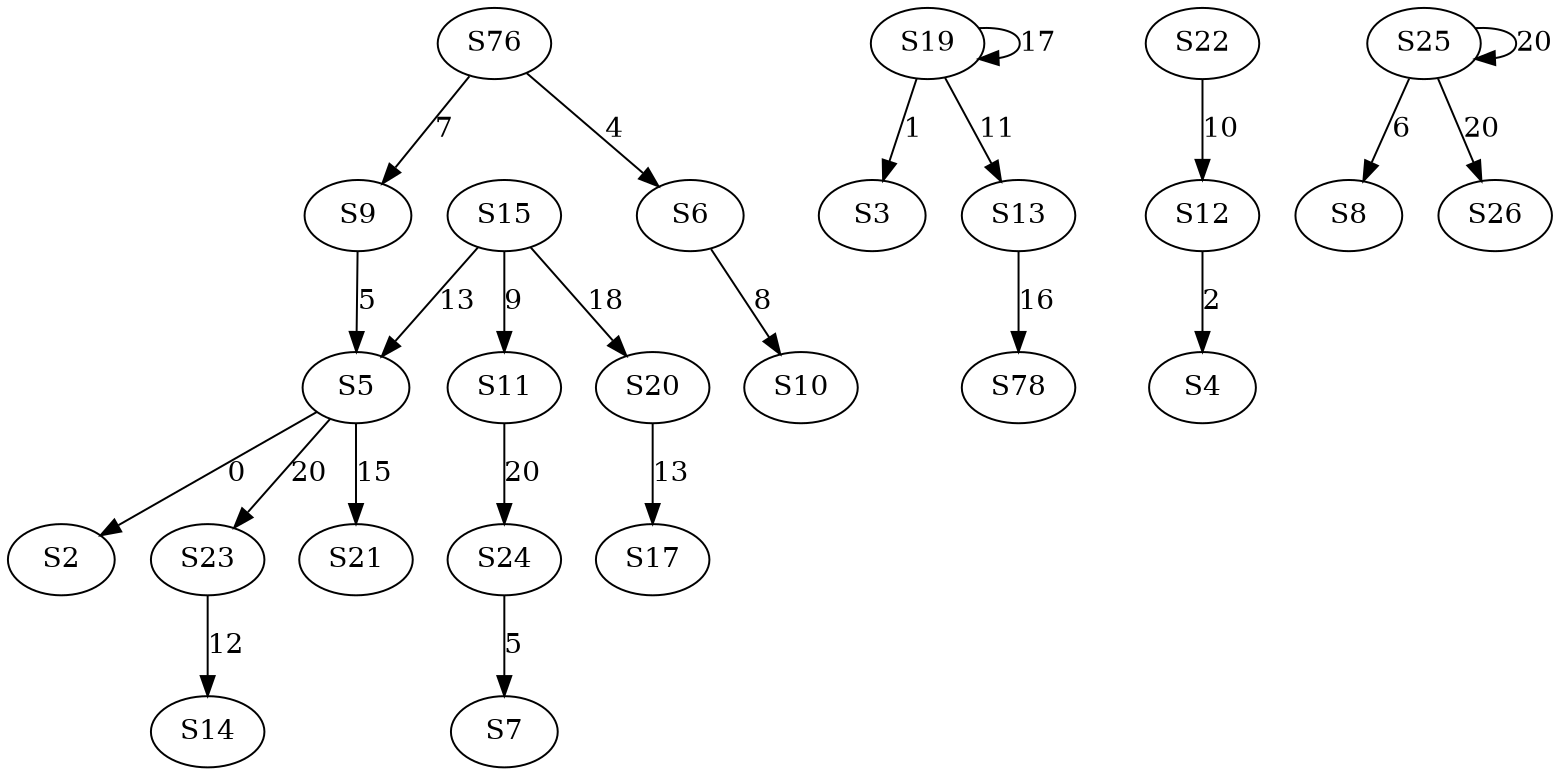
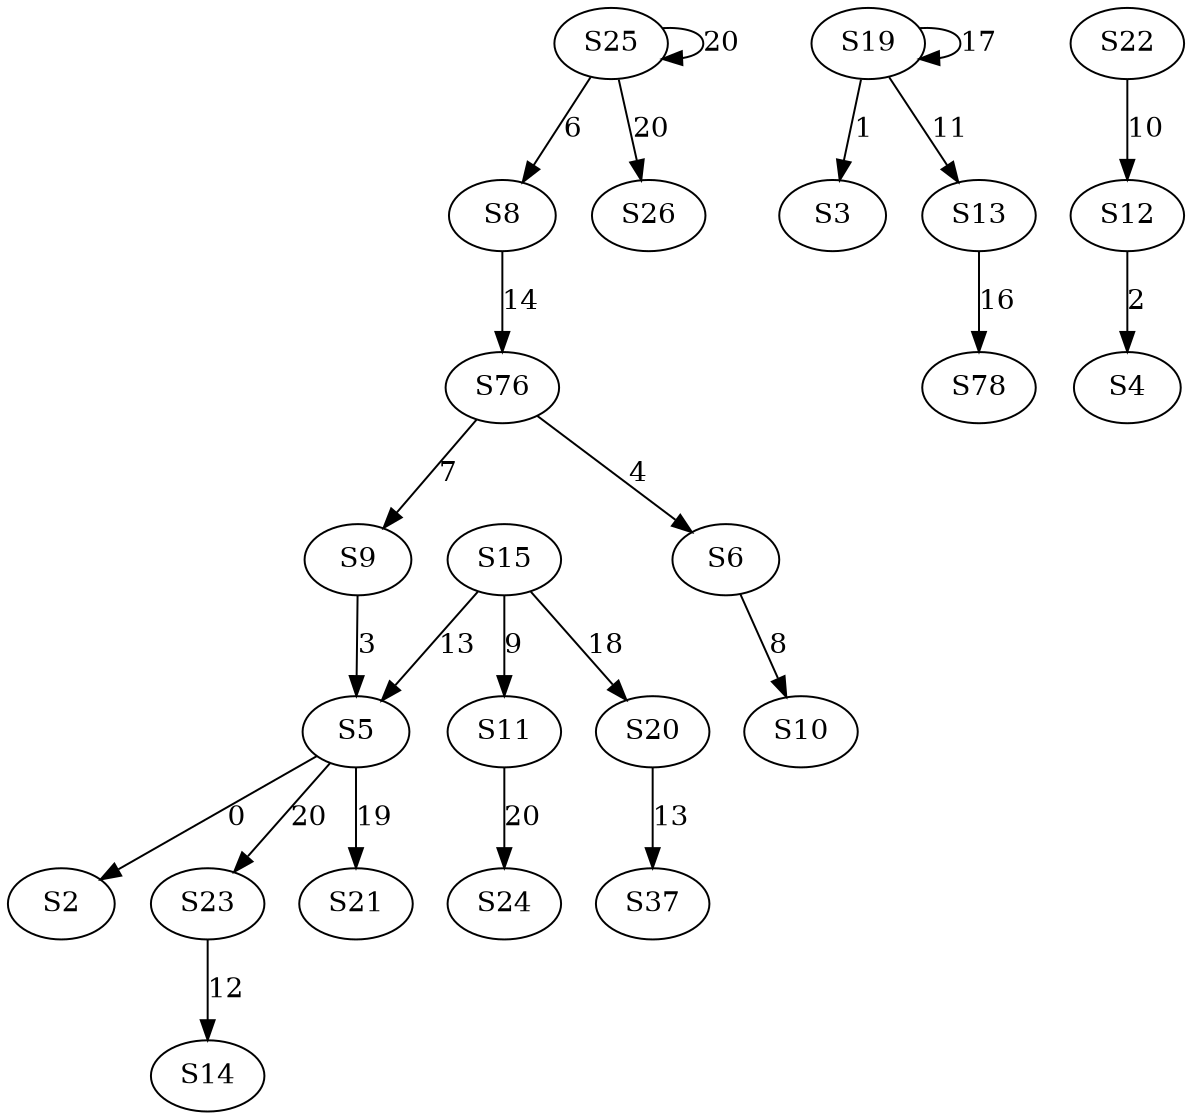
edge "S8" -> "S76": added, label "14"
edge "S9" -> "S5": label "5" -> "3"
edge "S5" -> "S21": label "15" -> "19"
node "S17": label "S17" -> "S37"
node "S7": removed
